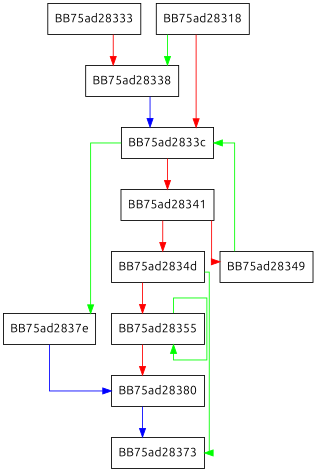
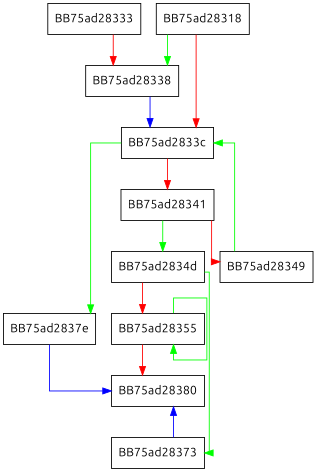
edge "BB75ad28341" -> "BB75ad2834d": color red -> green
edge "BB75ad28380" -> "BB75ad28373": reversed
